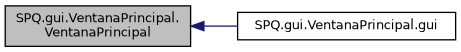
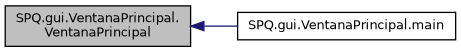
node "SPQ.gui.VentanaPrincipal.gui": label "SPQ.gui.VentanaPrincipal.gui" -> "SPQ.gui.VentanaPrincipal.main"
